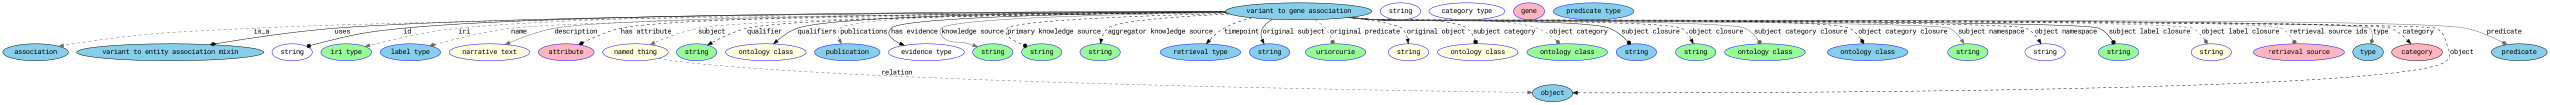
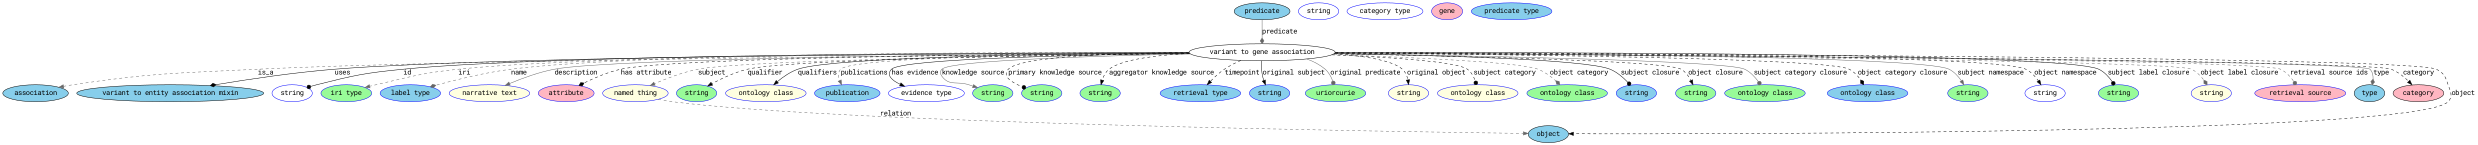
node "variant to gene association": fillcolor skyblue -> white
edge "variant to gene association" -> "predicate": reversed
edge "variant to gene association" -> "uriorcurie": style dashed -> solid
